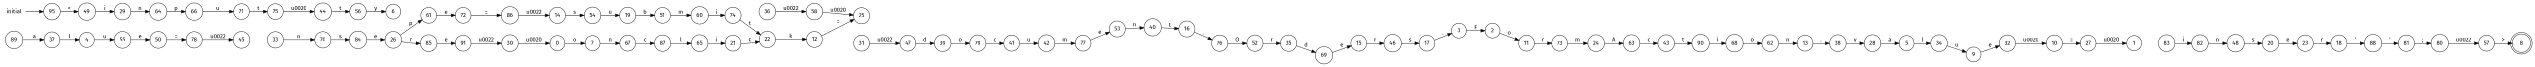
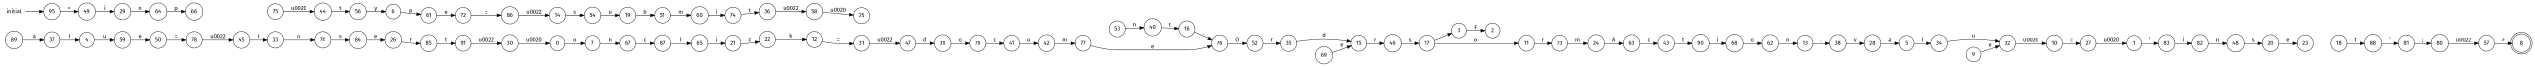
node "71": removed
edge "74" -> "22": now "74" -> "36"
edge "26" -> "61": now "6" -> "61"
edge "12" -> "25": now "12" -> "31"
edge "2" -> "11": now "17" -> "11"
edge "77" -> "53": now "77" -> "76"
node "55": label "55" -> "59"
edge "45" -> "33": added, label "I"
edge "85" -> "91": label "e" -> "t"
edge "18" -> "88": label "'" -> "t"
edge "1" -> "83": added, label "'"
edge "23" -> "18": removed, label "r"
edge "35" -> "69": now "35" -> "15"
edge "34" -> "9": now "34" -> "32"
